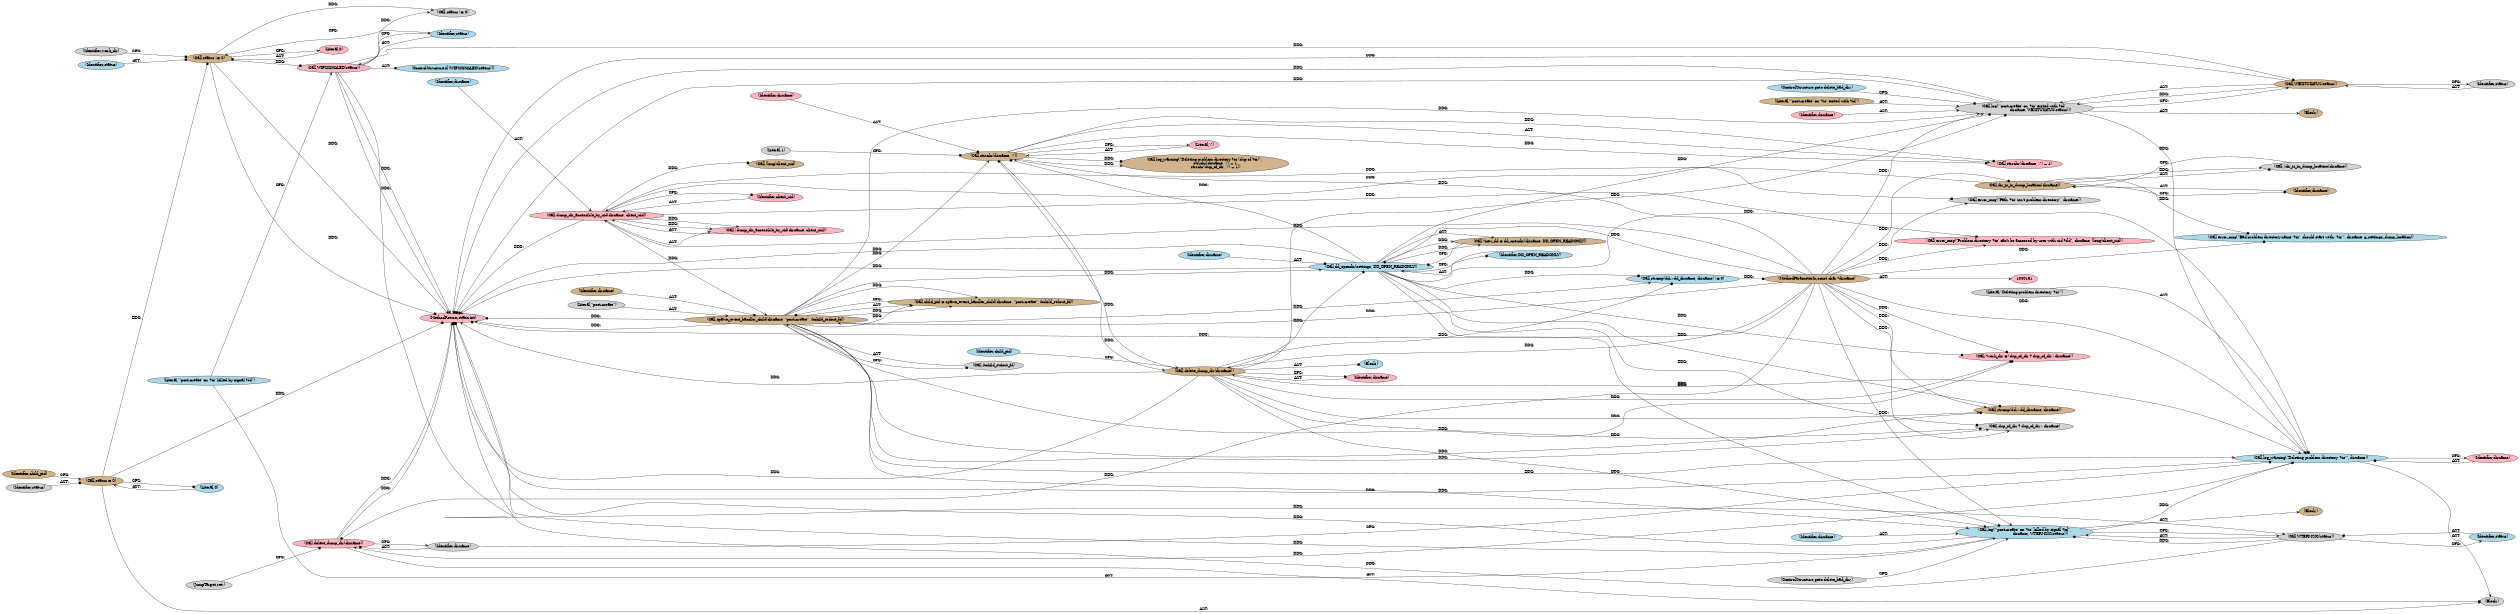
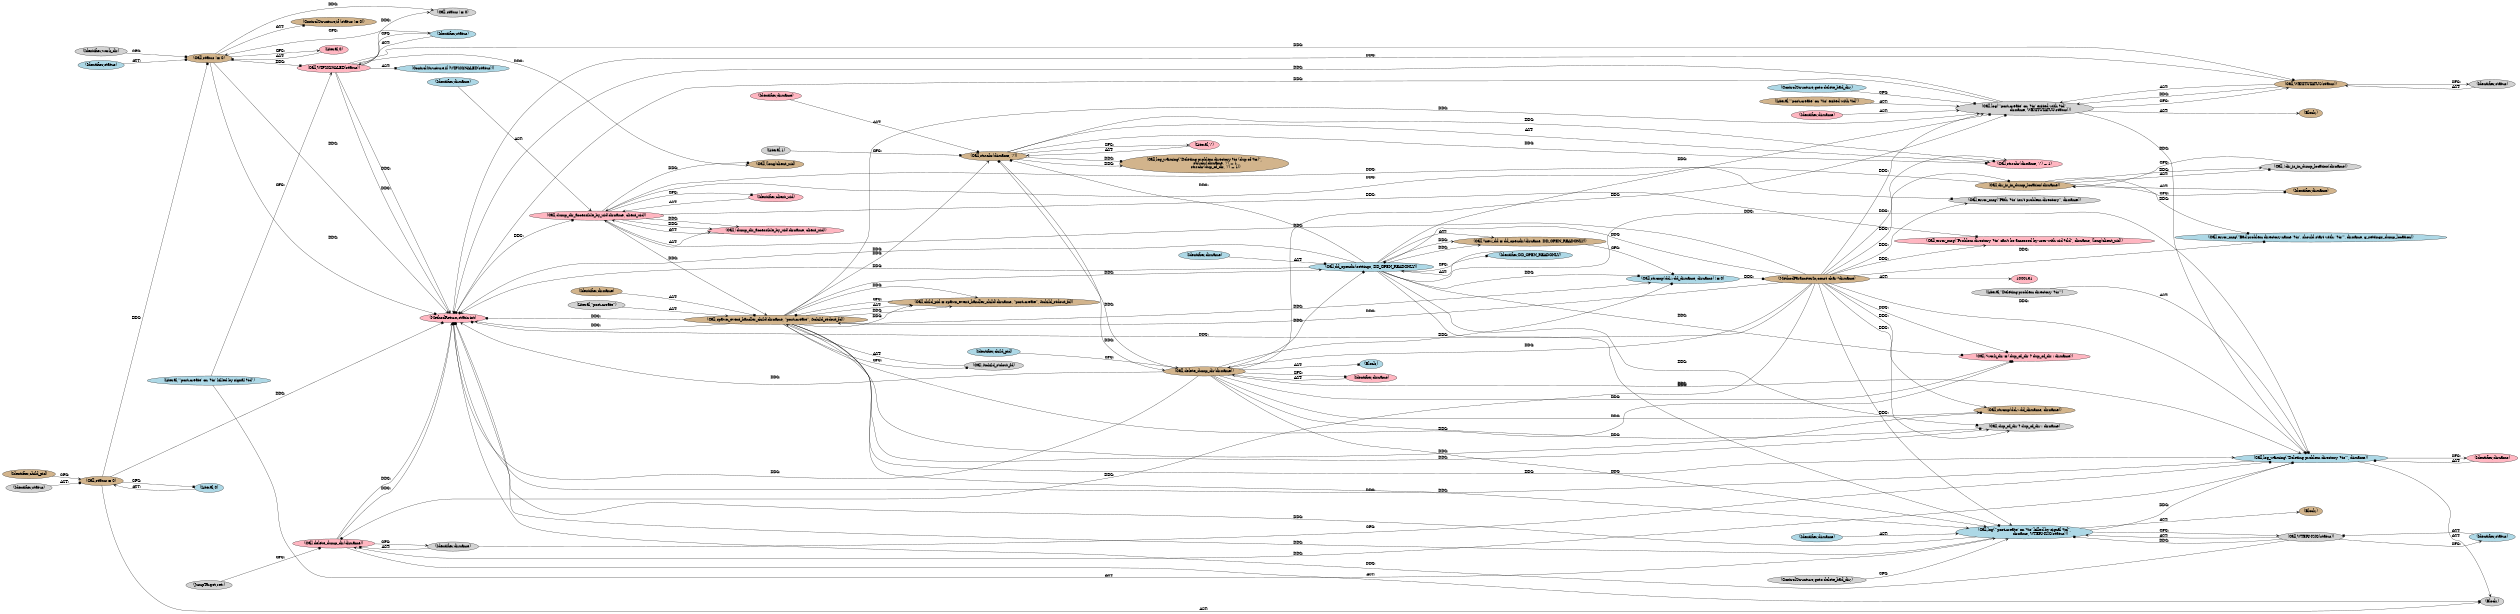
node "(ControlStructure,if (status != 0))": added
edge "(MethodParameterIn,const char *dirname)" -> "(Call,strrchr(dirname, '/'))": now "(MethodParameterIn,const char *dirname)" -> "(Call,strrchr(dirname, '/') + 1)"
edge "(Call,dump_dir_accessible_by_uid(dirname, client_uid))" -> "(MethodReturn,static int)": reversed
edge "(Call,*new_dd = dd_opendir(dirname, DD_OPEN_READONLY))" -> "(Call,dd_opendir(settings, DD_OPEN_READONLY))": now "(Call,*new_dd = dd_opendir(dirname, DD_OPEN_READONLY))" -> "(Call,strcmp(dd->dd_dirname, dirname) != 0)"
edge "(Call,dd_opendir(settings, DD_OPEN_READONLY))" -> "(Call,strcmp(dd->dd_dirname, dirname))": removed, label "DDG:"
edge "(Call,WIFSIGNALED(status))" -> "(Call,WTERMSIG(status))": now "(Call,WIFSIGNALED(status))" -> "(Call,(long)client_uid)"
